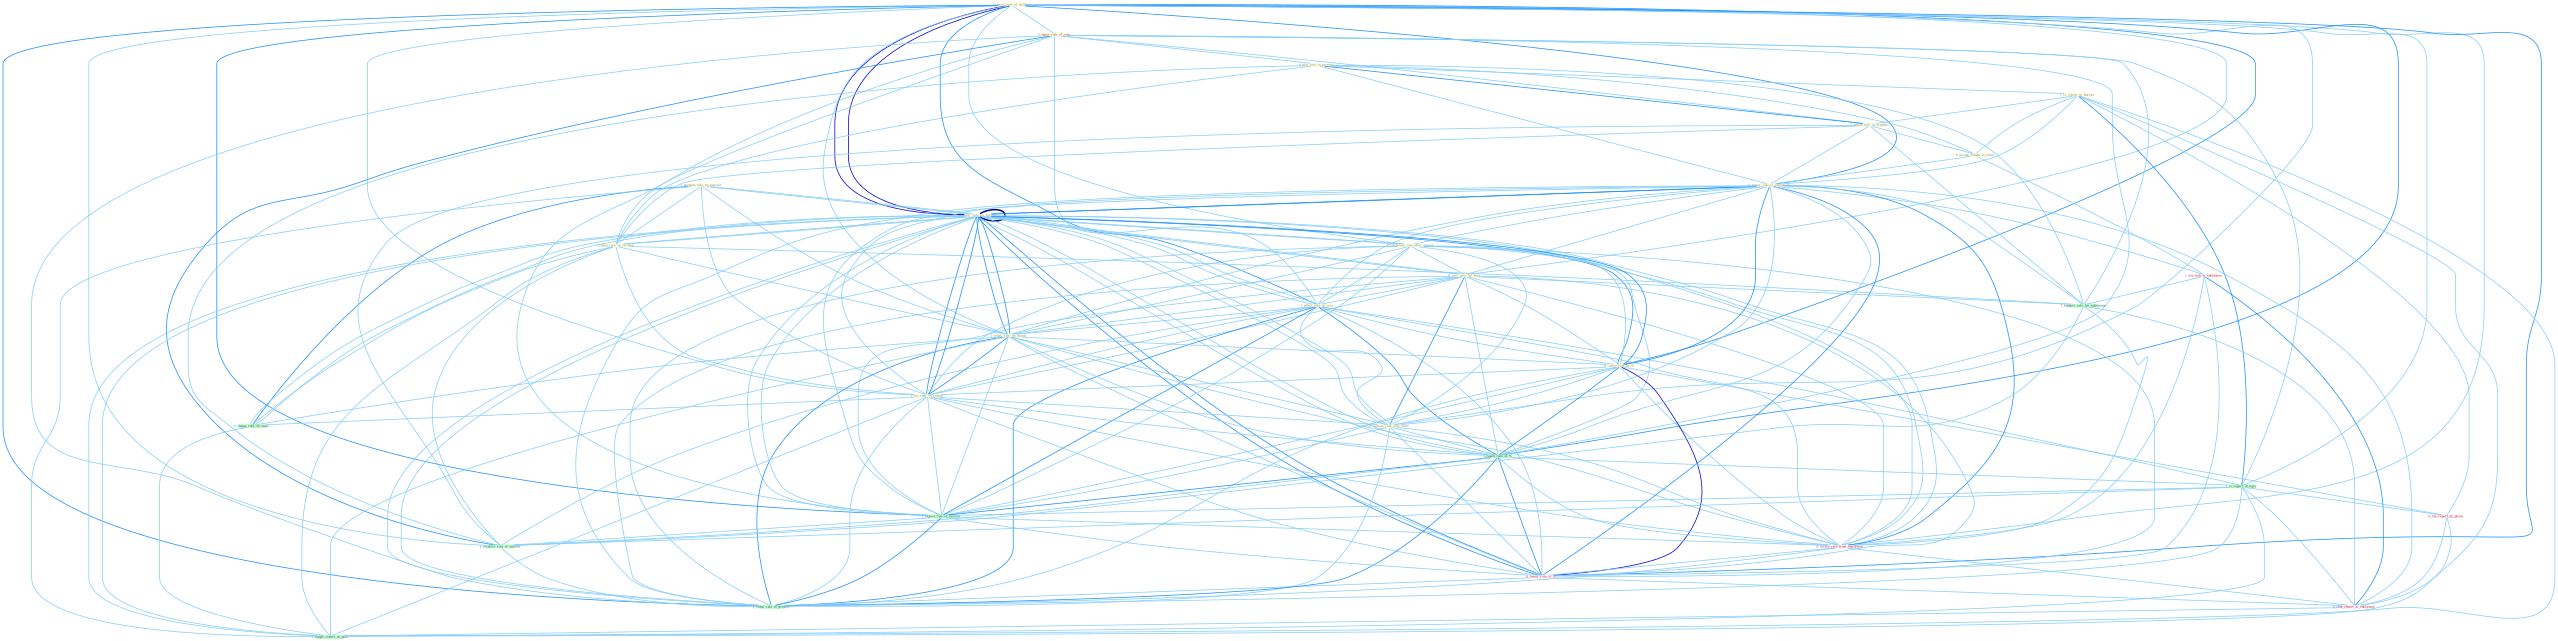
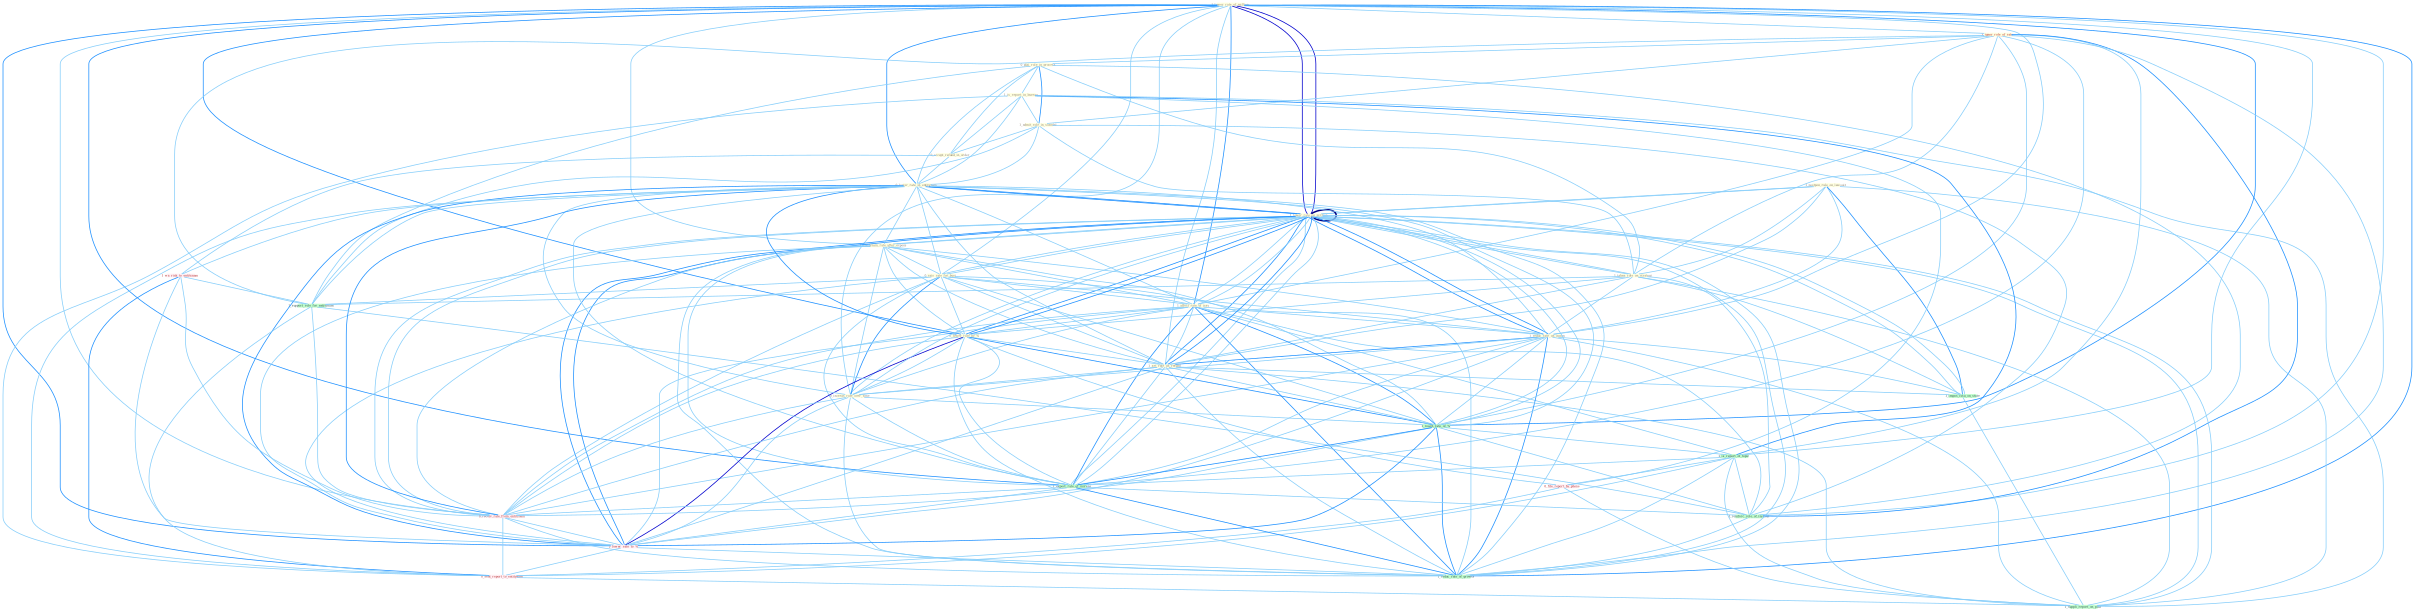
edge "1_reduc_rate_on_incom" -- "0_lower_rate_by_%": now "1_taken_role_on_strategi" -- "0_lower_rate_by_%"
node "1_impos_rule_on_state": label "1_impos_rule_on_state" -> "1_impos_issu_on_state"
